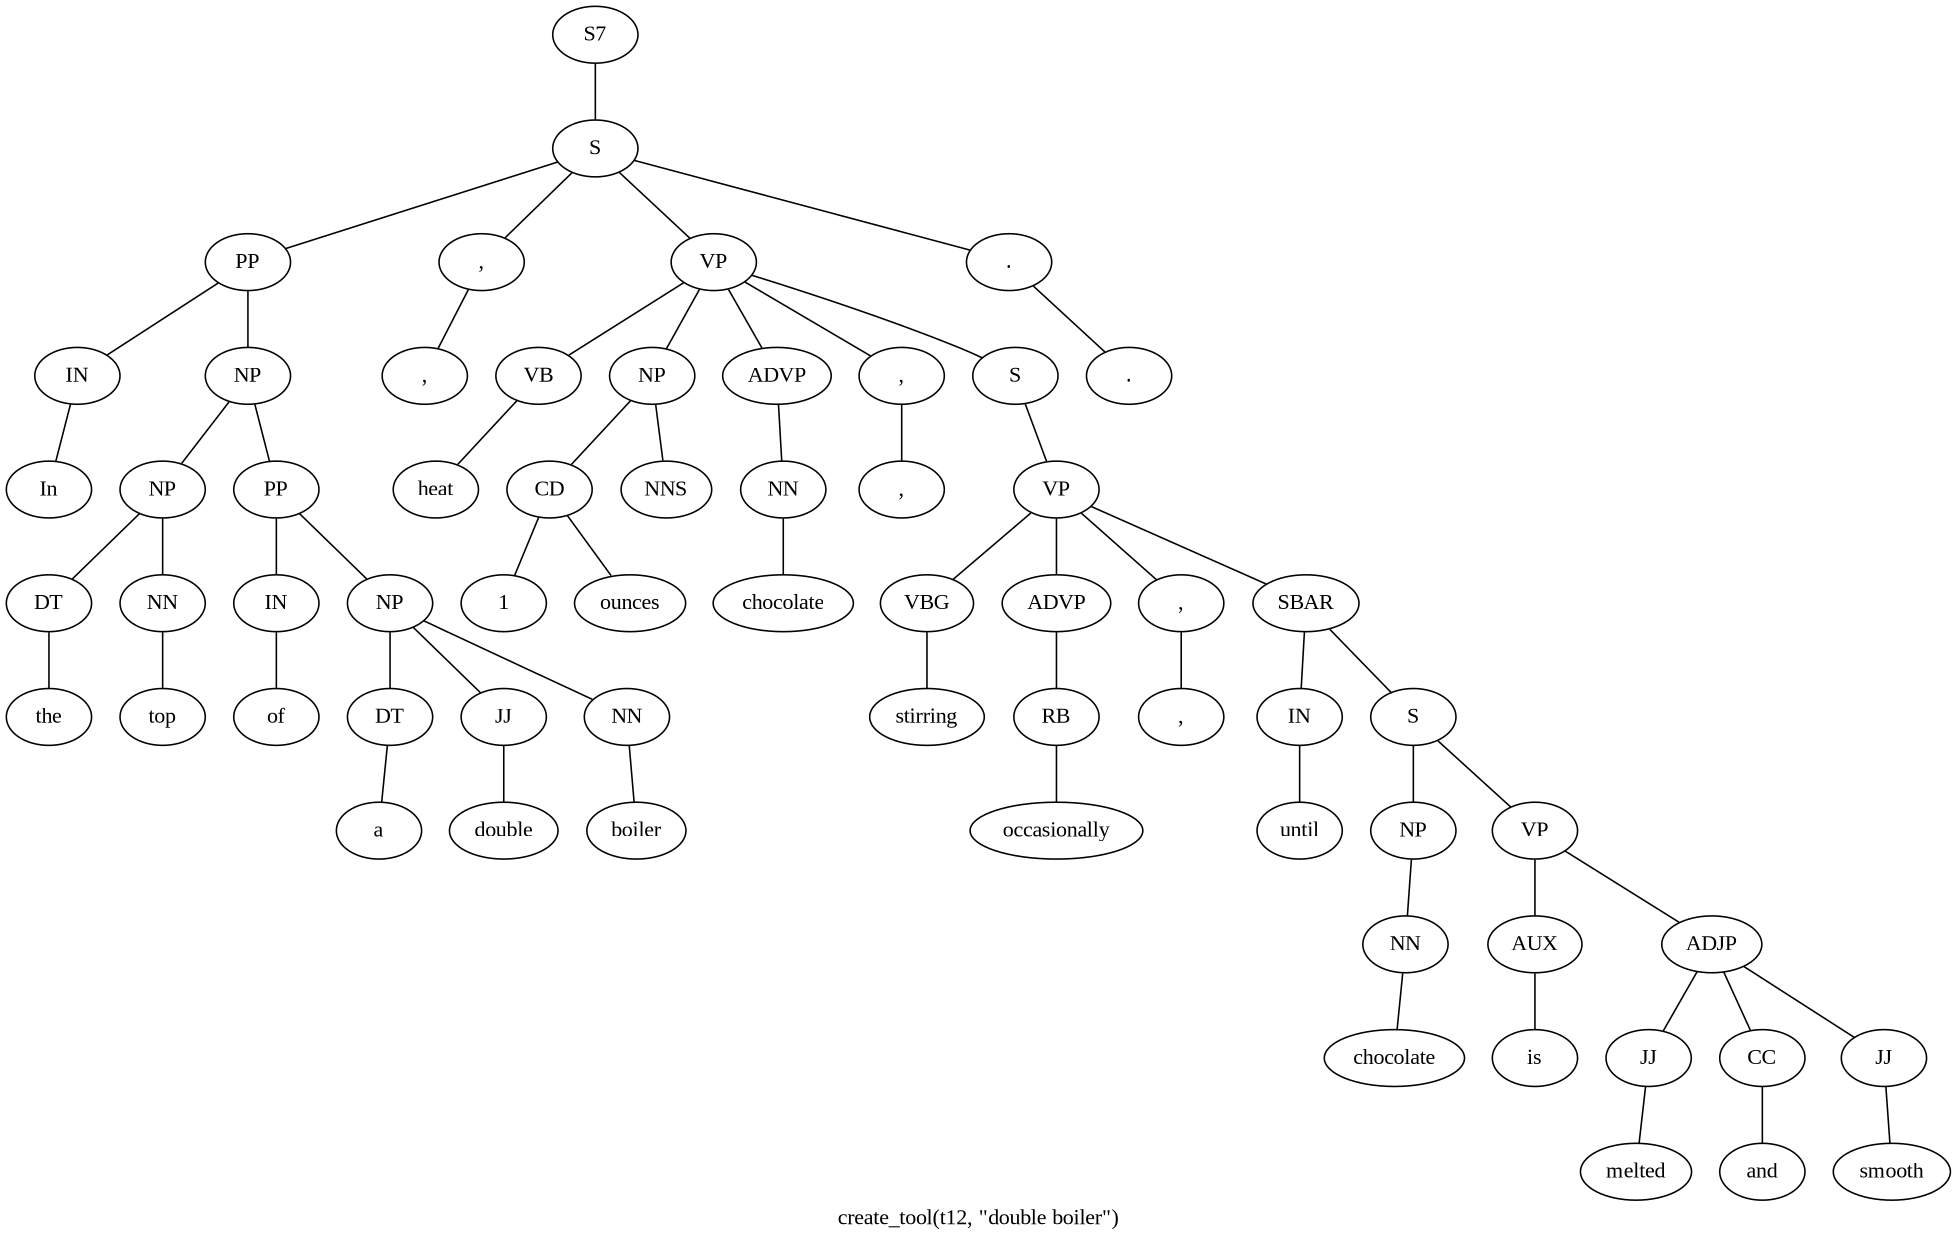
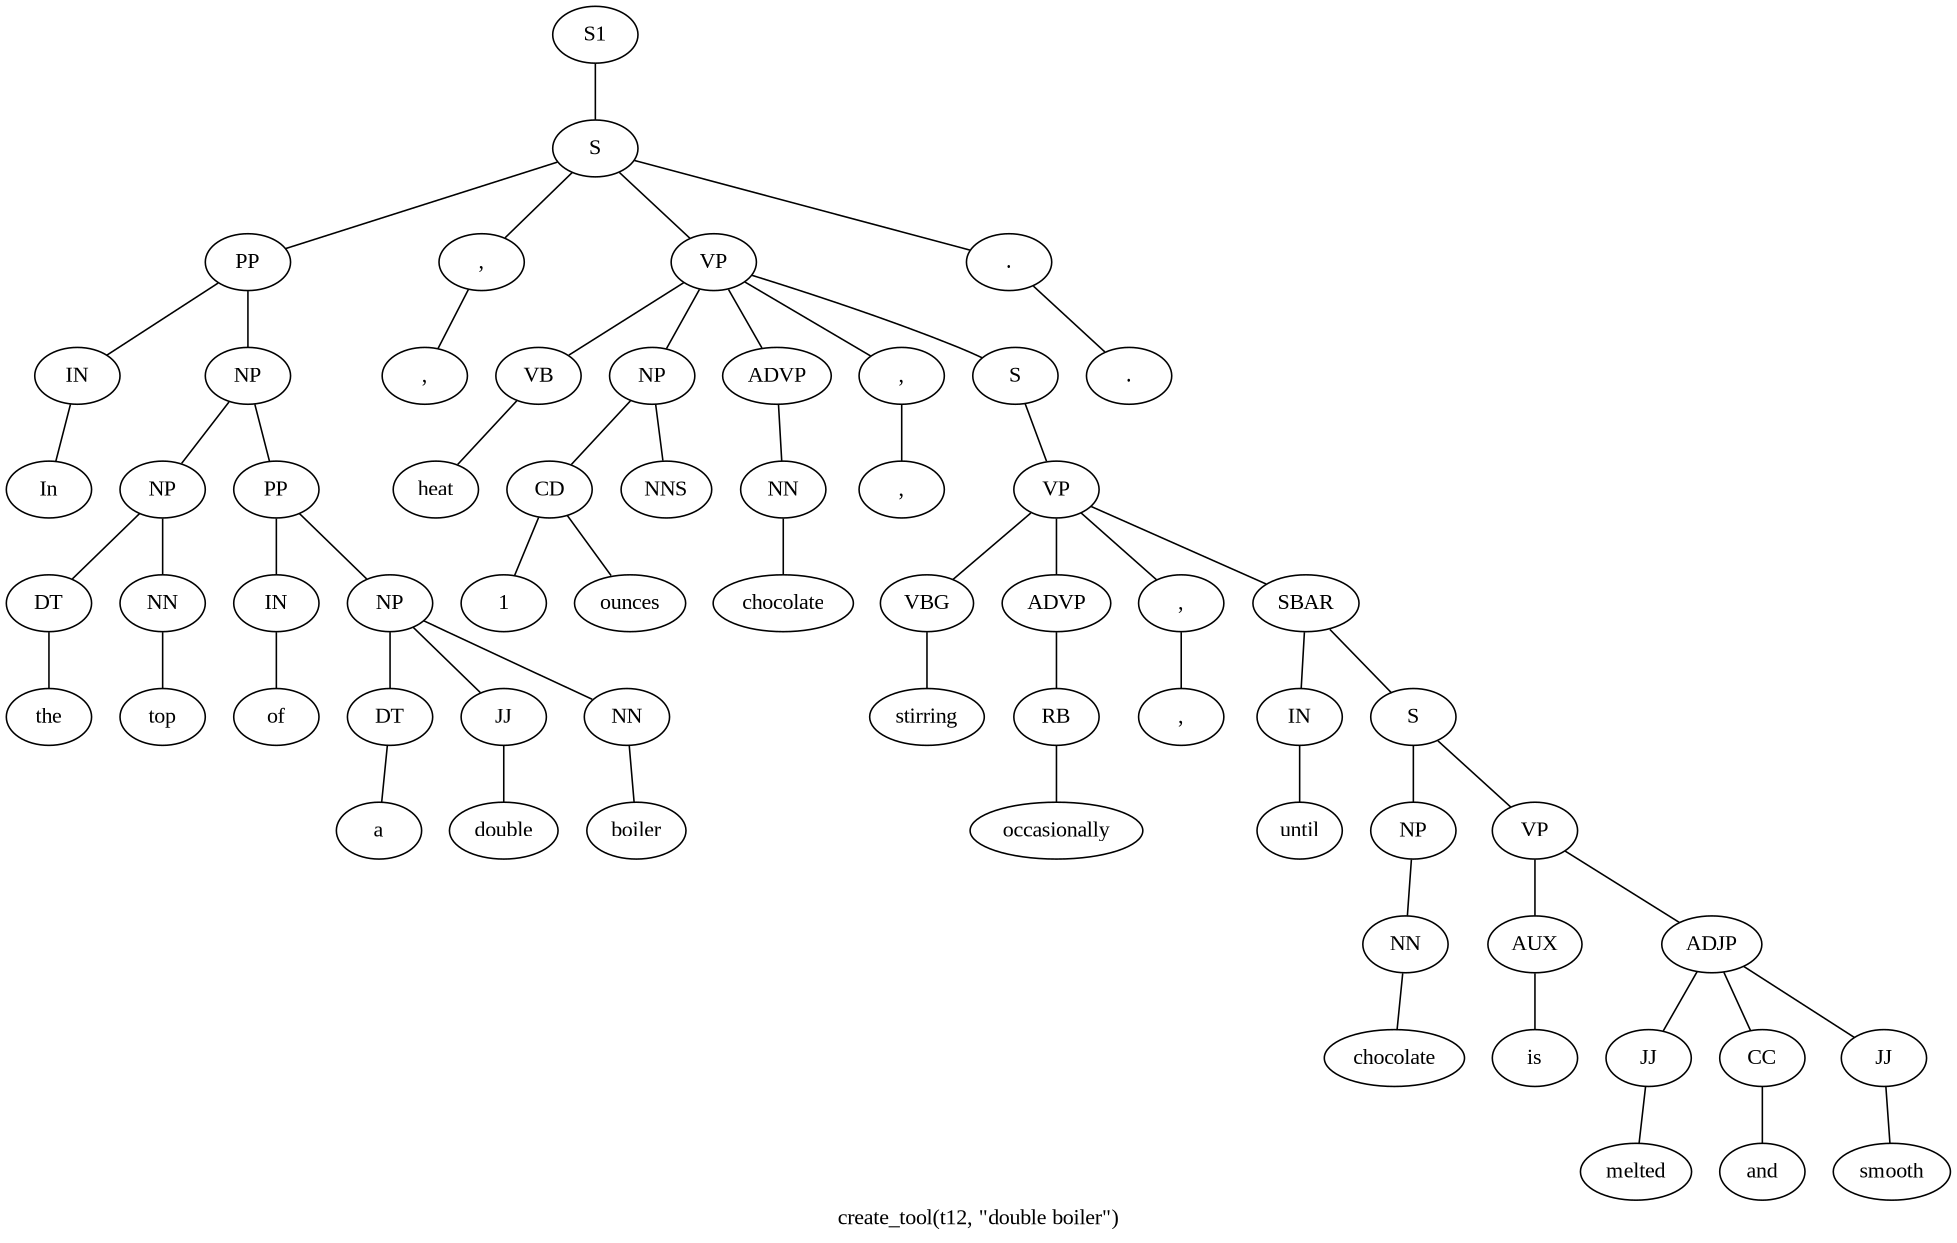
node "S7": label "S7" -> "S1"
